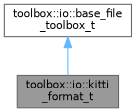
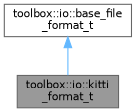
node "toolbox::io::base_file _toolbox_t": label "toolbox::io::base_file _toolbox_t" -> "toolbox::io::base_file _format_t"
